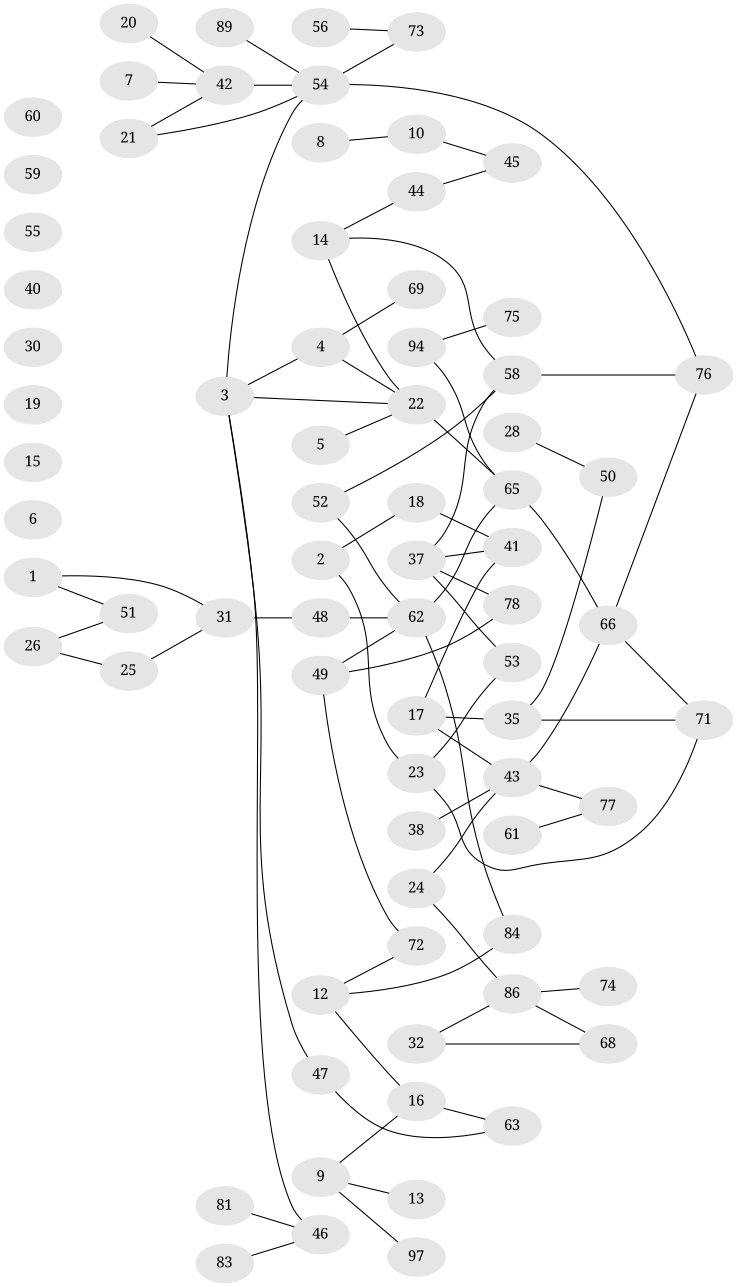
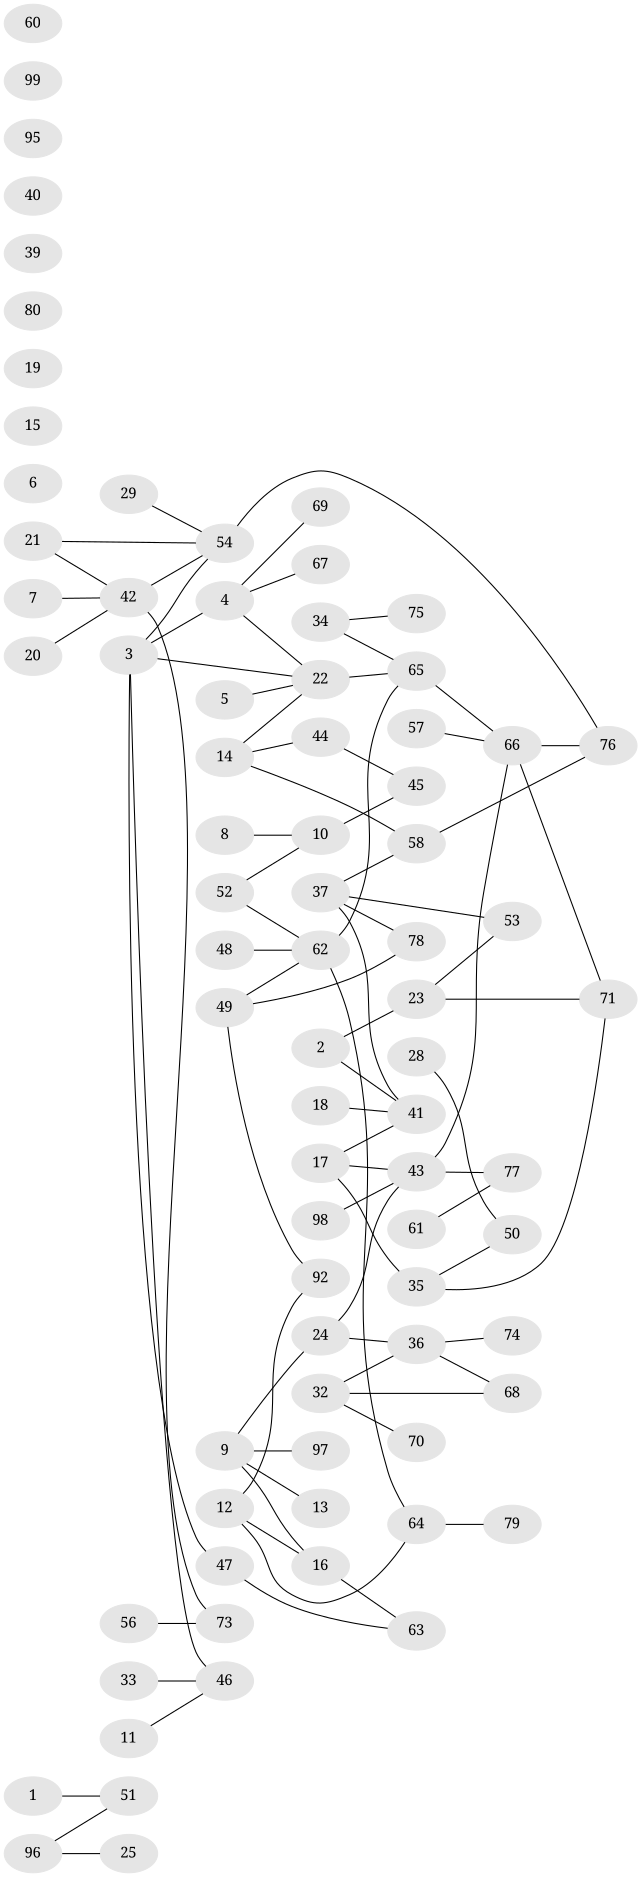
node "89": label "89" -> "29"
edge "73" -- "54": now "73" -- "42"
node "59": label "59" -> "99"
node "55": label "55" -> "95"
node "39": added
node "30": label "30" -> "80"
node "94": label "94" -> "34"
edge "58" -- "52": now "10" -- "52"
edge "18" -- "2": now "41" -- "2"
node "67": added
node "31": removed
node "26": label "26" -> "96"
node "57": added
node "38": label "38" -> "98"
node "84": label "84" -> "64"
node "72": label "72" -> "92"
node "86": label "86" -> "36"
node "81": label "81" -> "11"
node "83": label "83" -> "33"
edge "24" -- "9": added
node "70": added
node "79": added
